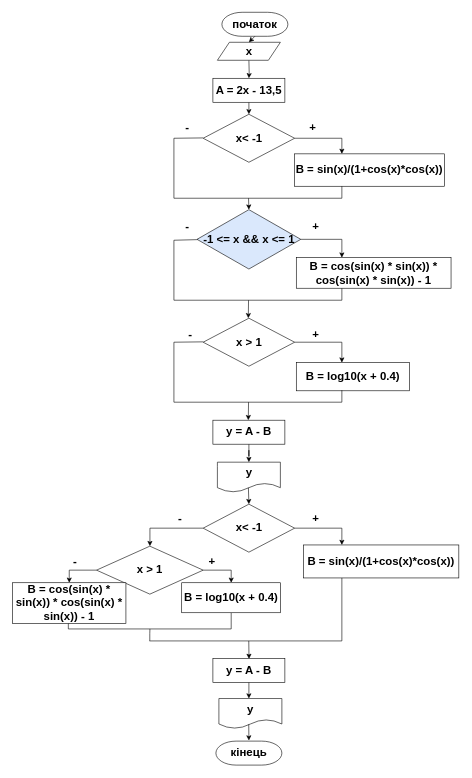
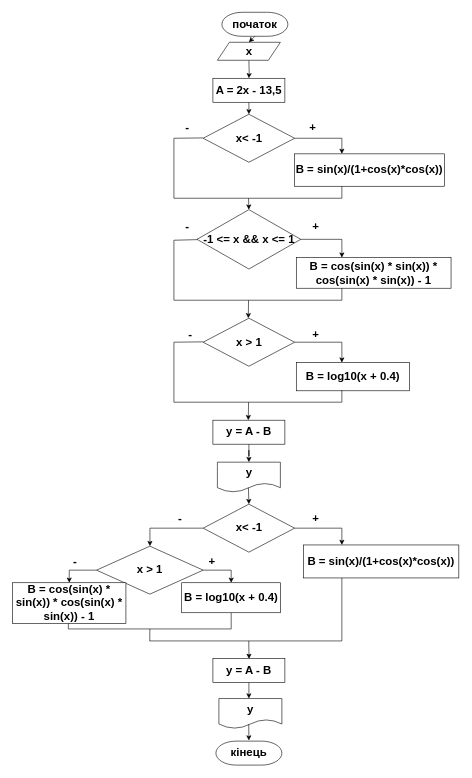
node "-1 <= x && x <= 1": fillcolor #dae8fc -> #ffffff
